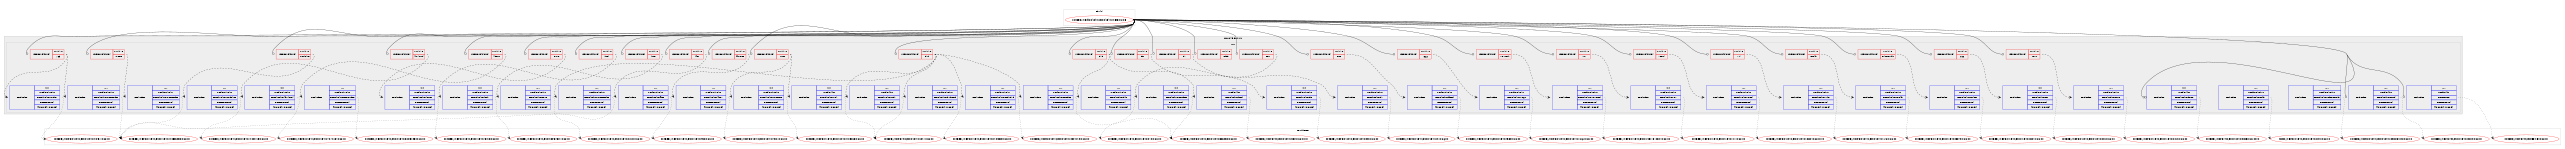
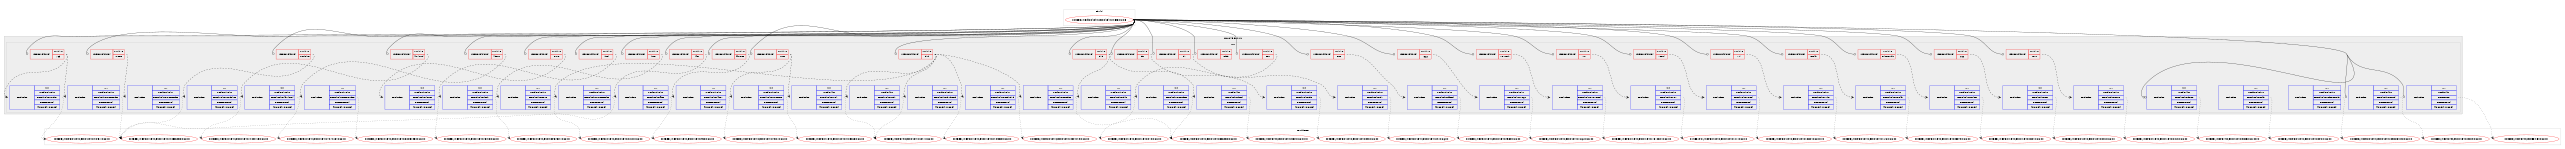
node "portage://media-plugins/gst-pulse-wavpack-1.22.11": label "portage://media-plugins/gst-pulse-wavpack-1.22.11" -> "portage://media-plugins/gst-plugins-wavpack-1.22.11"
node "portage://media-plugins/gst-plugins-vpx-1.22.11": label "portage://media-plugins/gst-plugins-vpx-1.22.11" -> "pulseaudio://media-plugins/gst-plugins-vpx-1.22.11"
node "base://media-plugins/gst-plugins-cdio-1.22.11": label "base://media-plugins/gst-plugins-cdio-1.22.11" -> "portage://media-plugins/gst-plugins-cdio-1.22.11"
